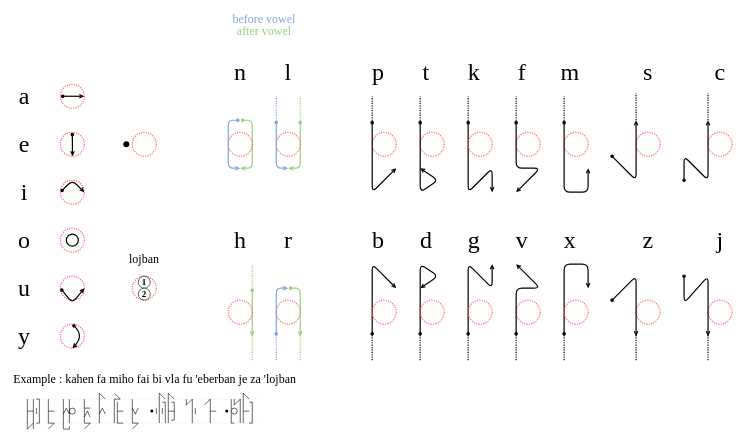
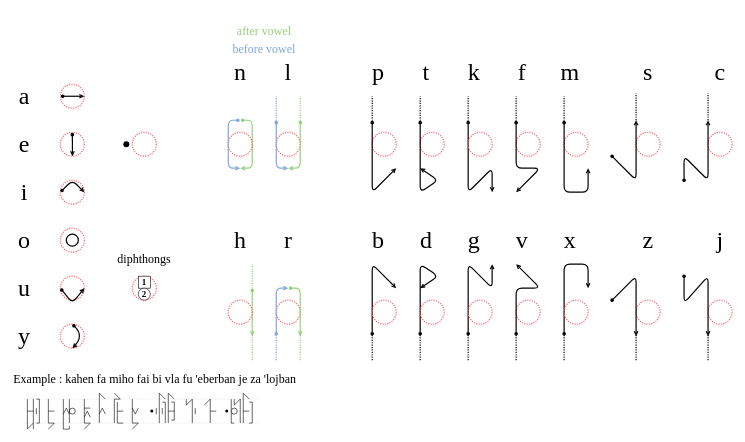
node "before vowel": moved (264, 18) -> (264, 48)
node "lojban": label "lojban" -> "diphthongs"
node "1": shape ellipse -> rectangle
